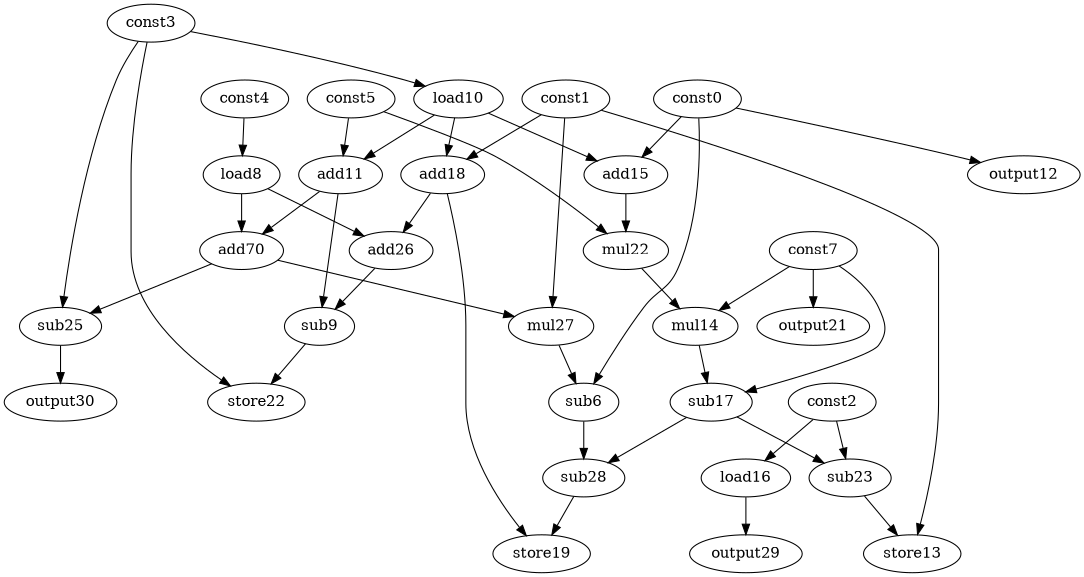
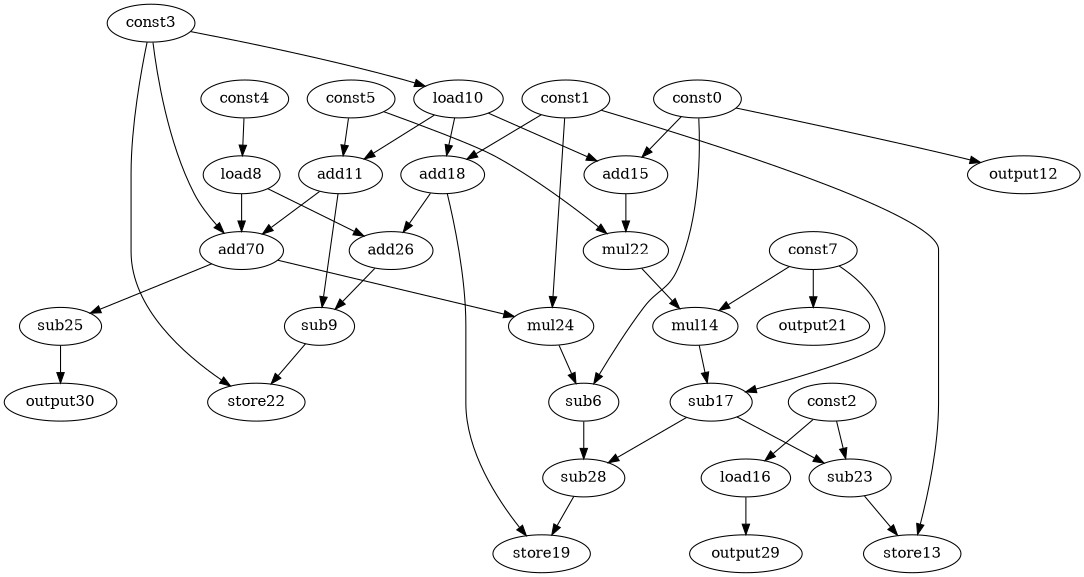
edge "const3" -> "sub25": now "const3" -> "add70"
node "mul27": label "mul27" -> "mul24"
